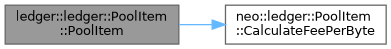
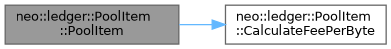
node "ledger::ledger::PoolItem ::PoolItem": label "ledger::ledger::PoolItem ::PoolItem" -> "neo::ledger::PoolItem ::PoolItem"
